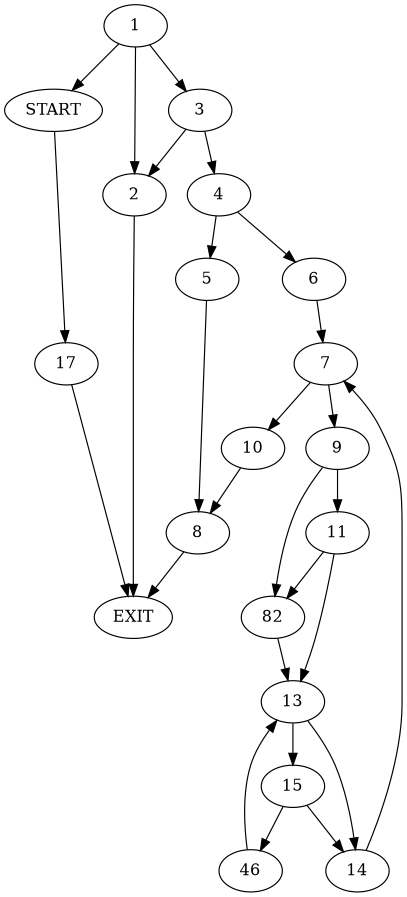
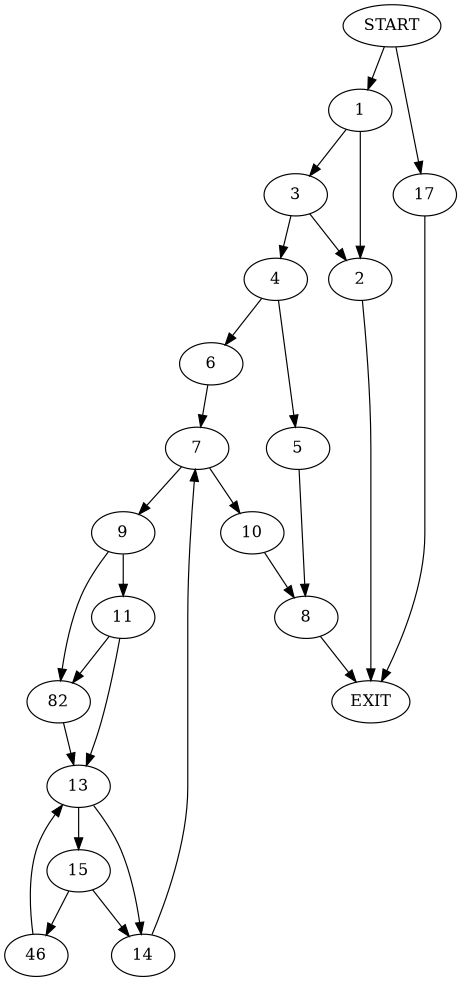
edge "1" -> "START": reversed
